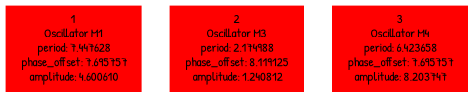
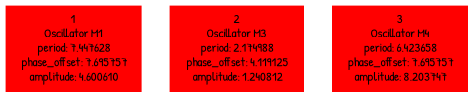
node "2": text "phase_offset: 8.119125" -> "phase_offset: 4.119125"
